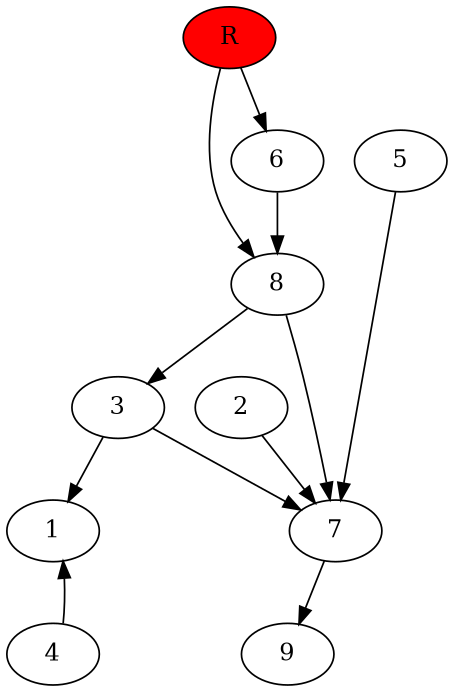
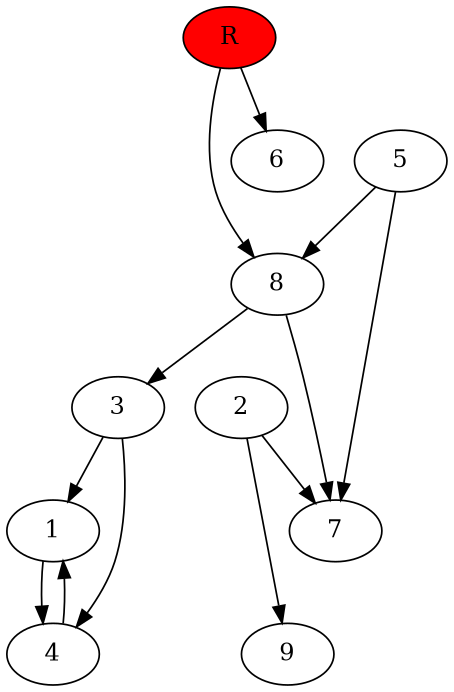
edge "6" -> "8": now "5" -> "8"
edge "3" -> "7": now "3" -> "4"
edge "1" -> "4": added
edge "7" -> "9": now "2" -> "9"
